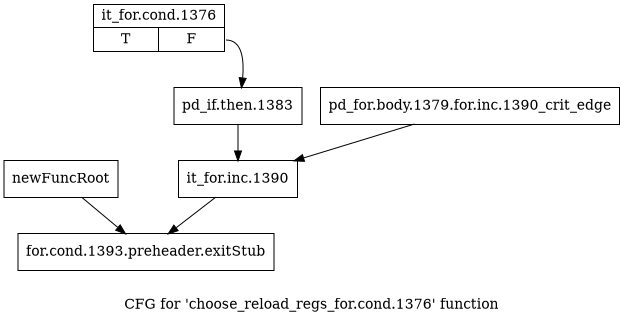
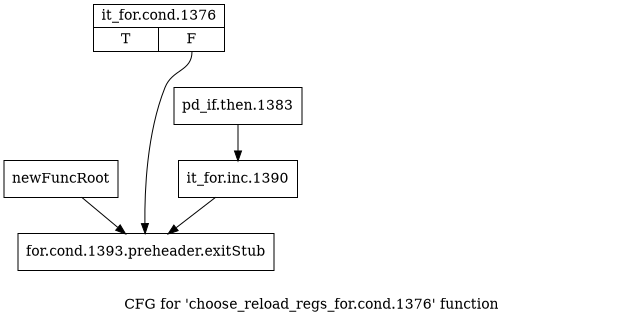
edge "it_for.cond.1376" -> "pd_if.then.1383": now "it_for.cond.1376" -> "for.cond.1393.preheader.exitStub"
node "pd_for.body.1379.for.inc.1390_crit_edge": removed
